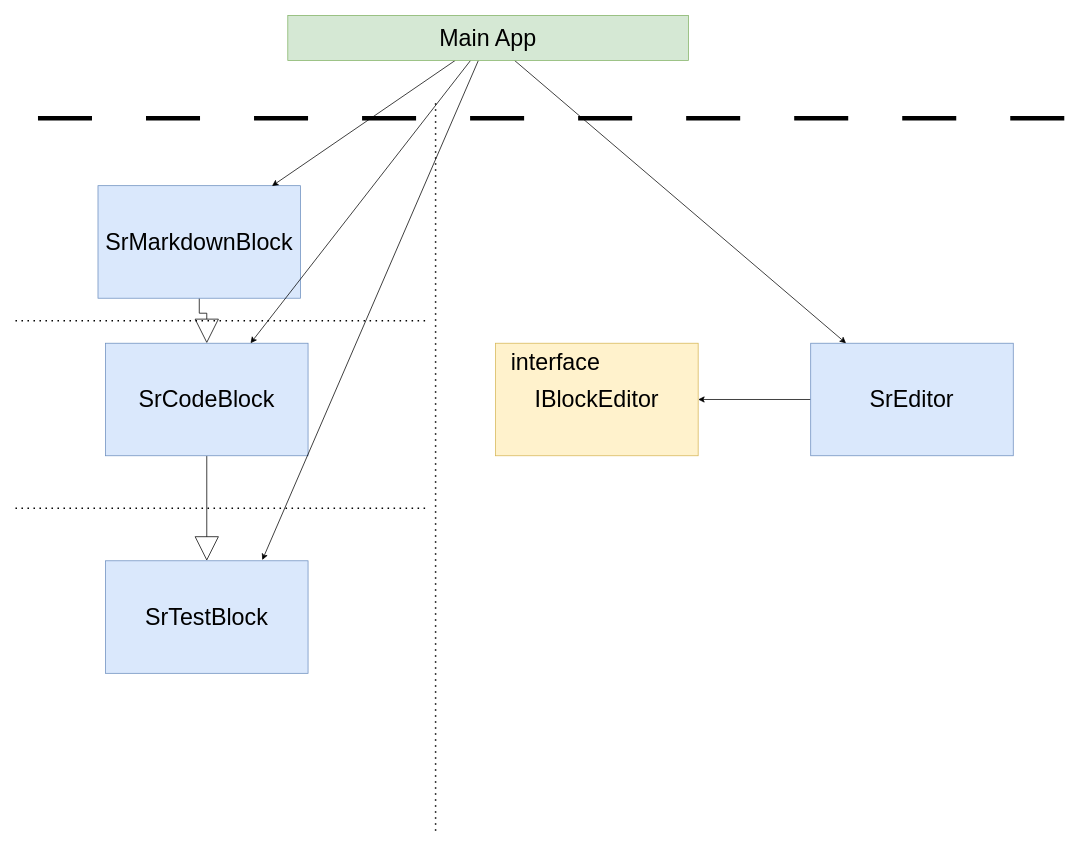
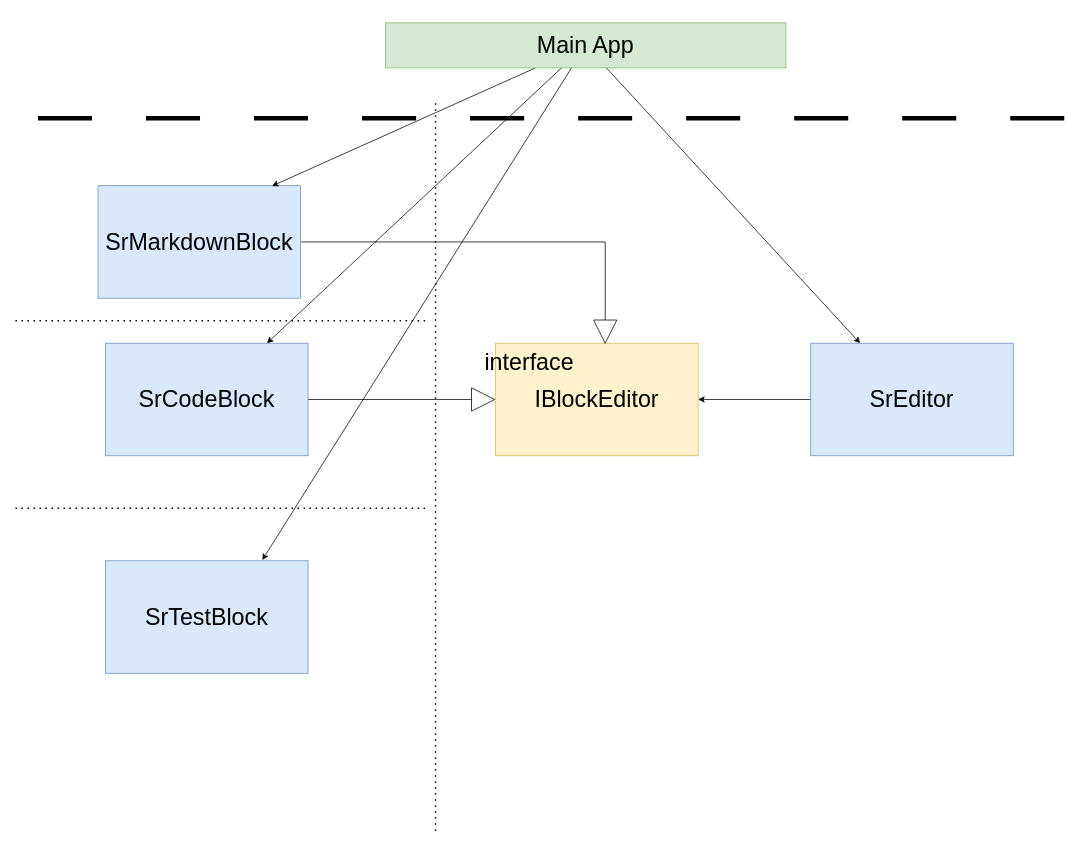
node "Main App": moved (488, 38) -> (585, 45)
edge "SrMarkdownBlock" -> "SrCodeBlock": now "SrMarkdownBlock" -> "IBlockEditor"
node "interface": moved (555, 362) -> (529, 362)
edge "SrCodeBlock" -> "SrTestBlock": now "SrCodeBlock" -> "IBlockEditor"
